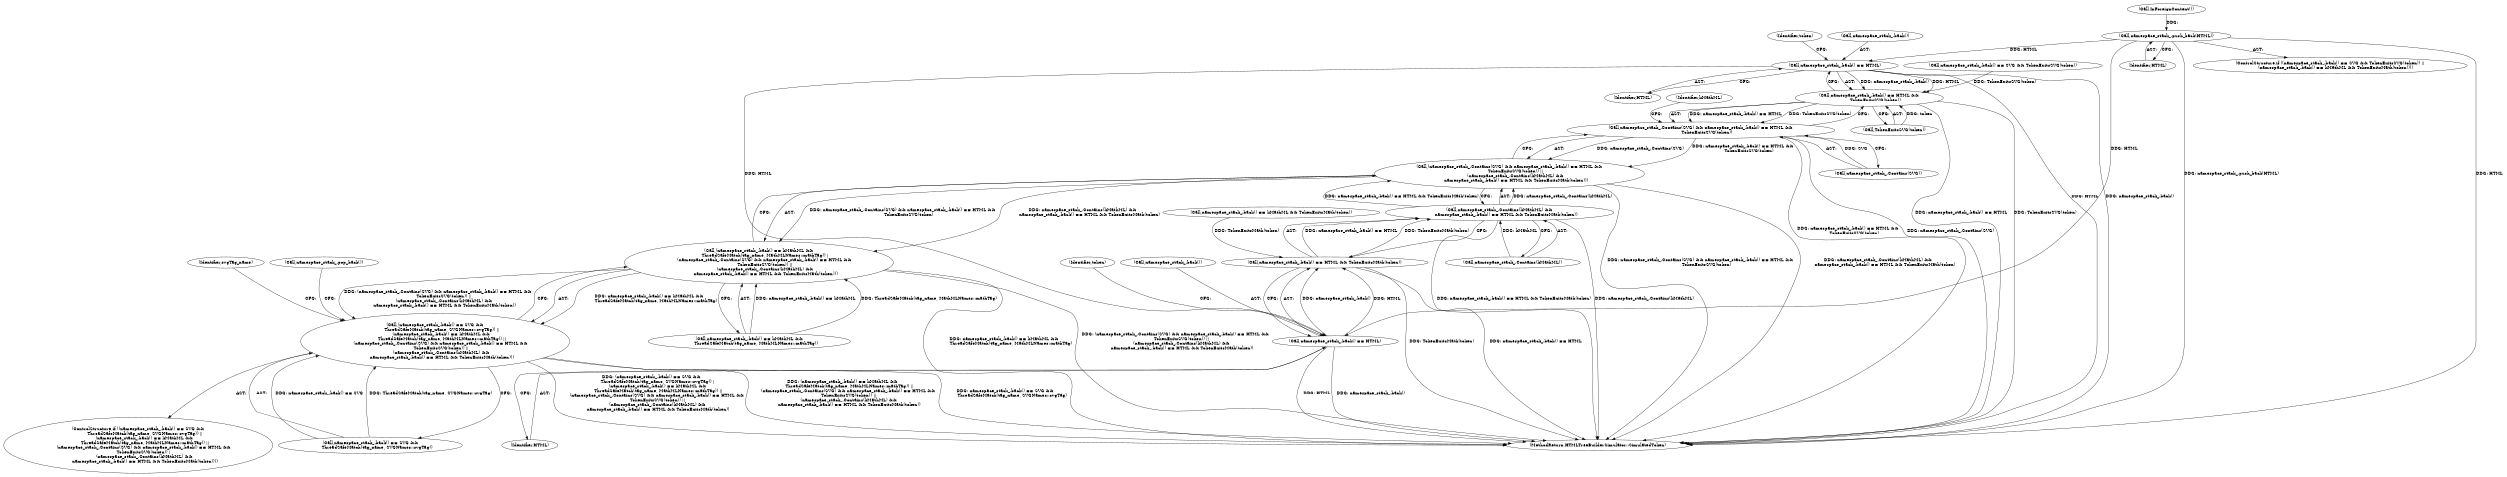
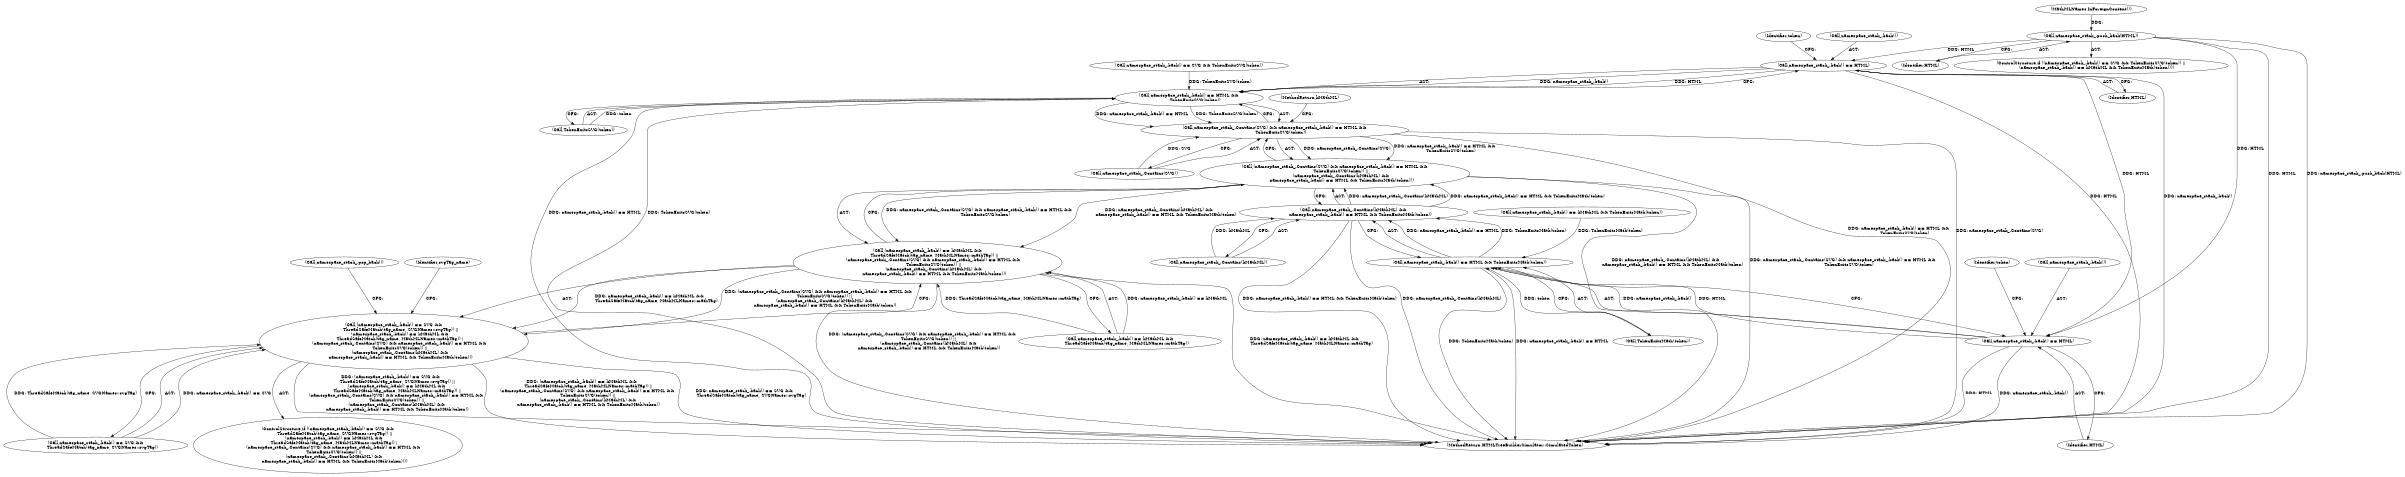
node "(Call,InForeignContent())": label "(Call,InForeignContent())" -> "(MathMLNames,InForeignContent())"
node "(Identifier,kMathML)": label "(Identifier,kMathML)" -> "(MethodReturn,kMathML)"
node "(Call,TokenExitsMath(token))": added
